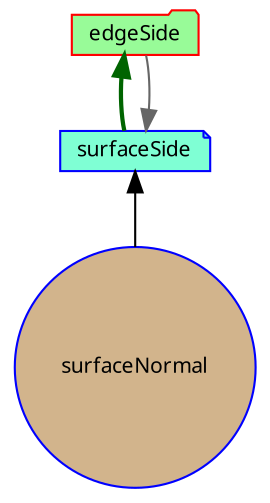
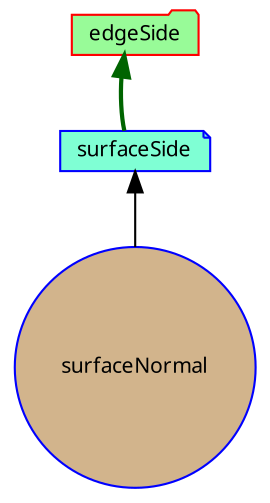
edge "edgeSide" -> "surfaceSide": removed
